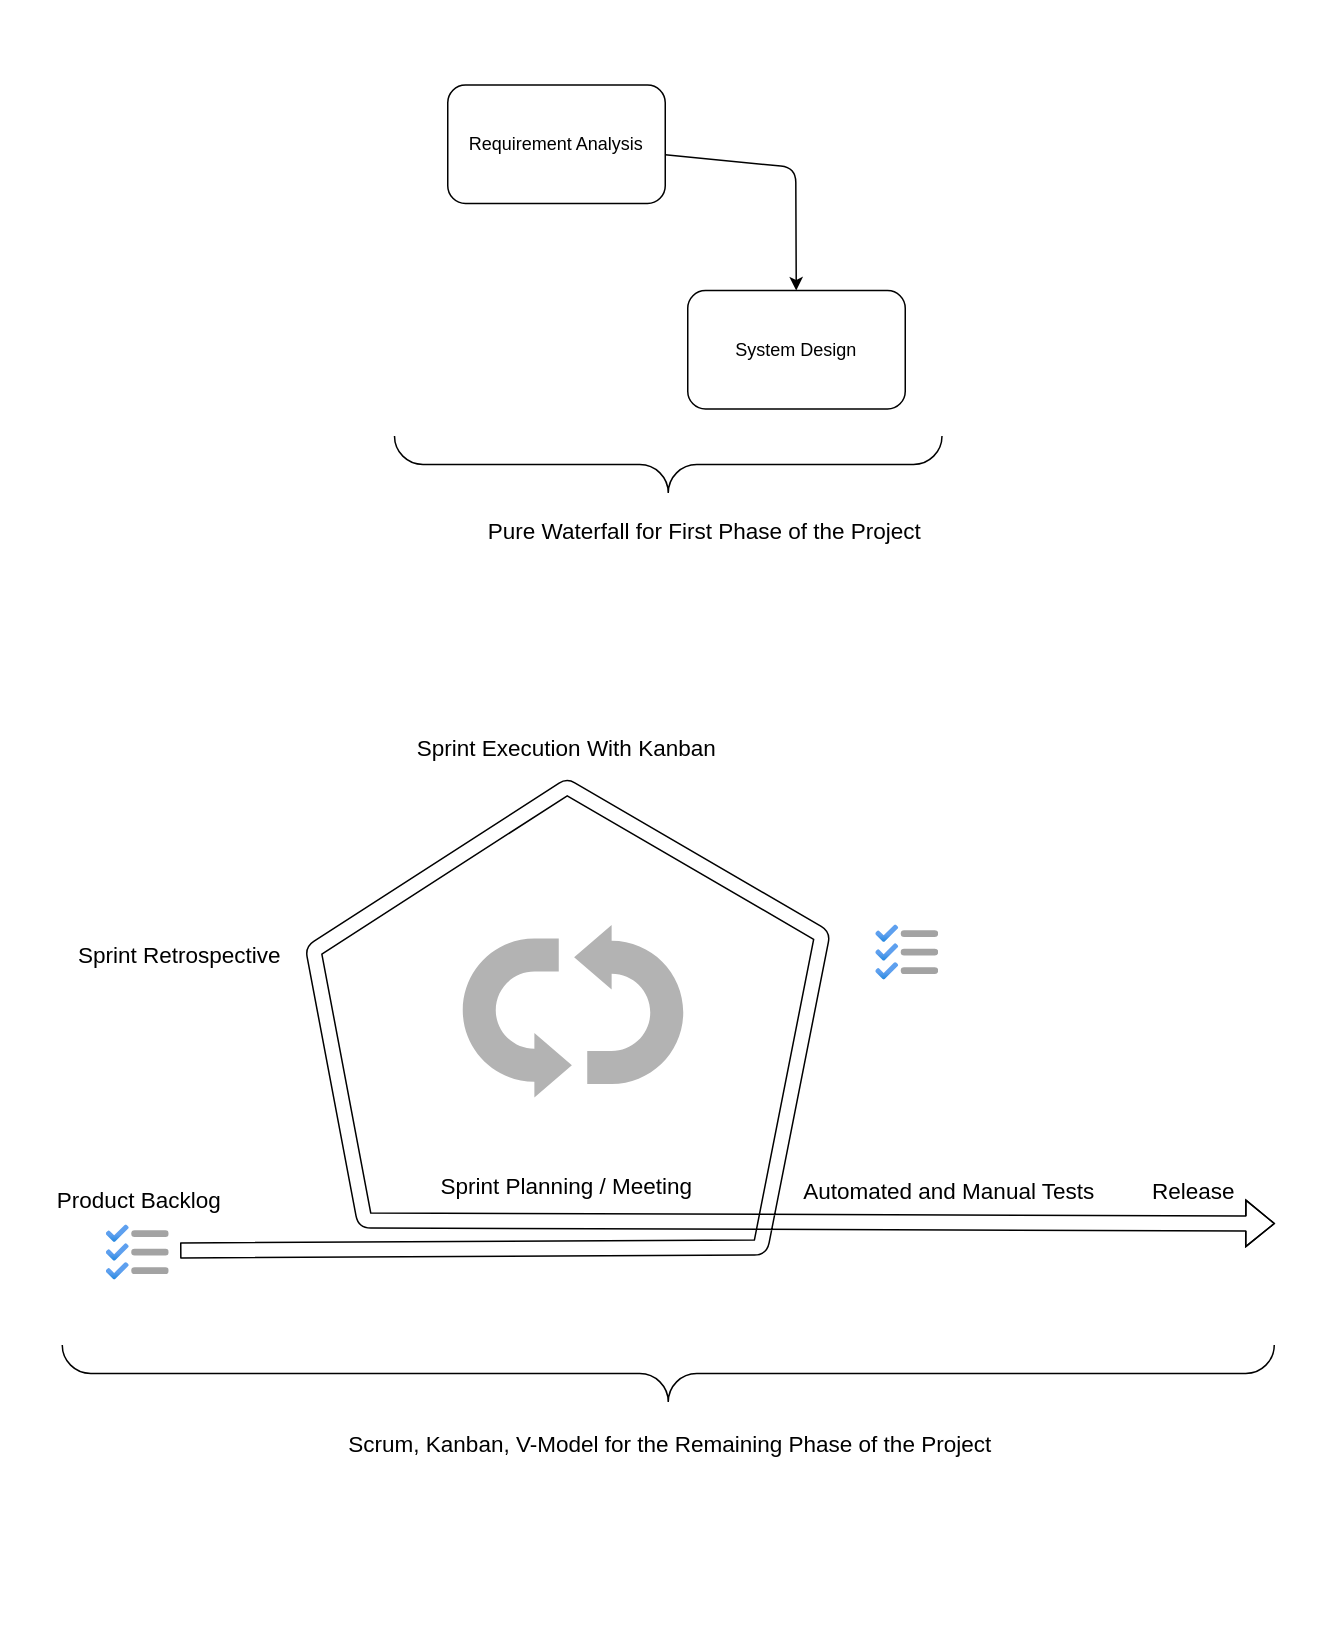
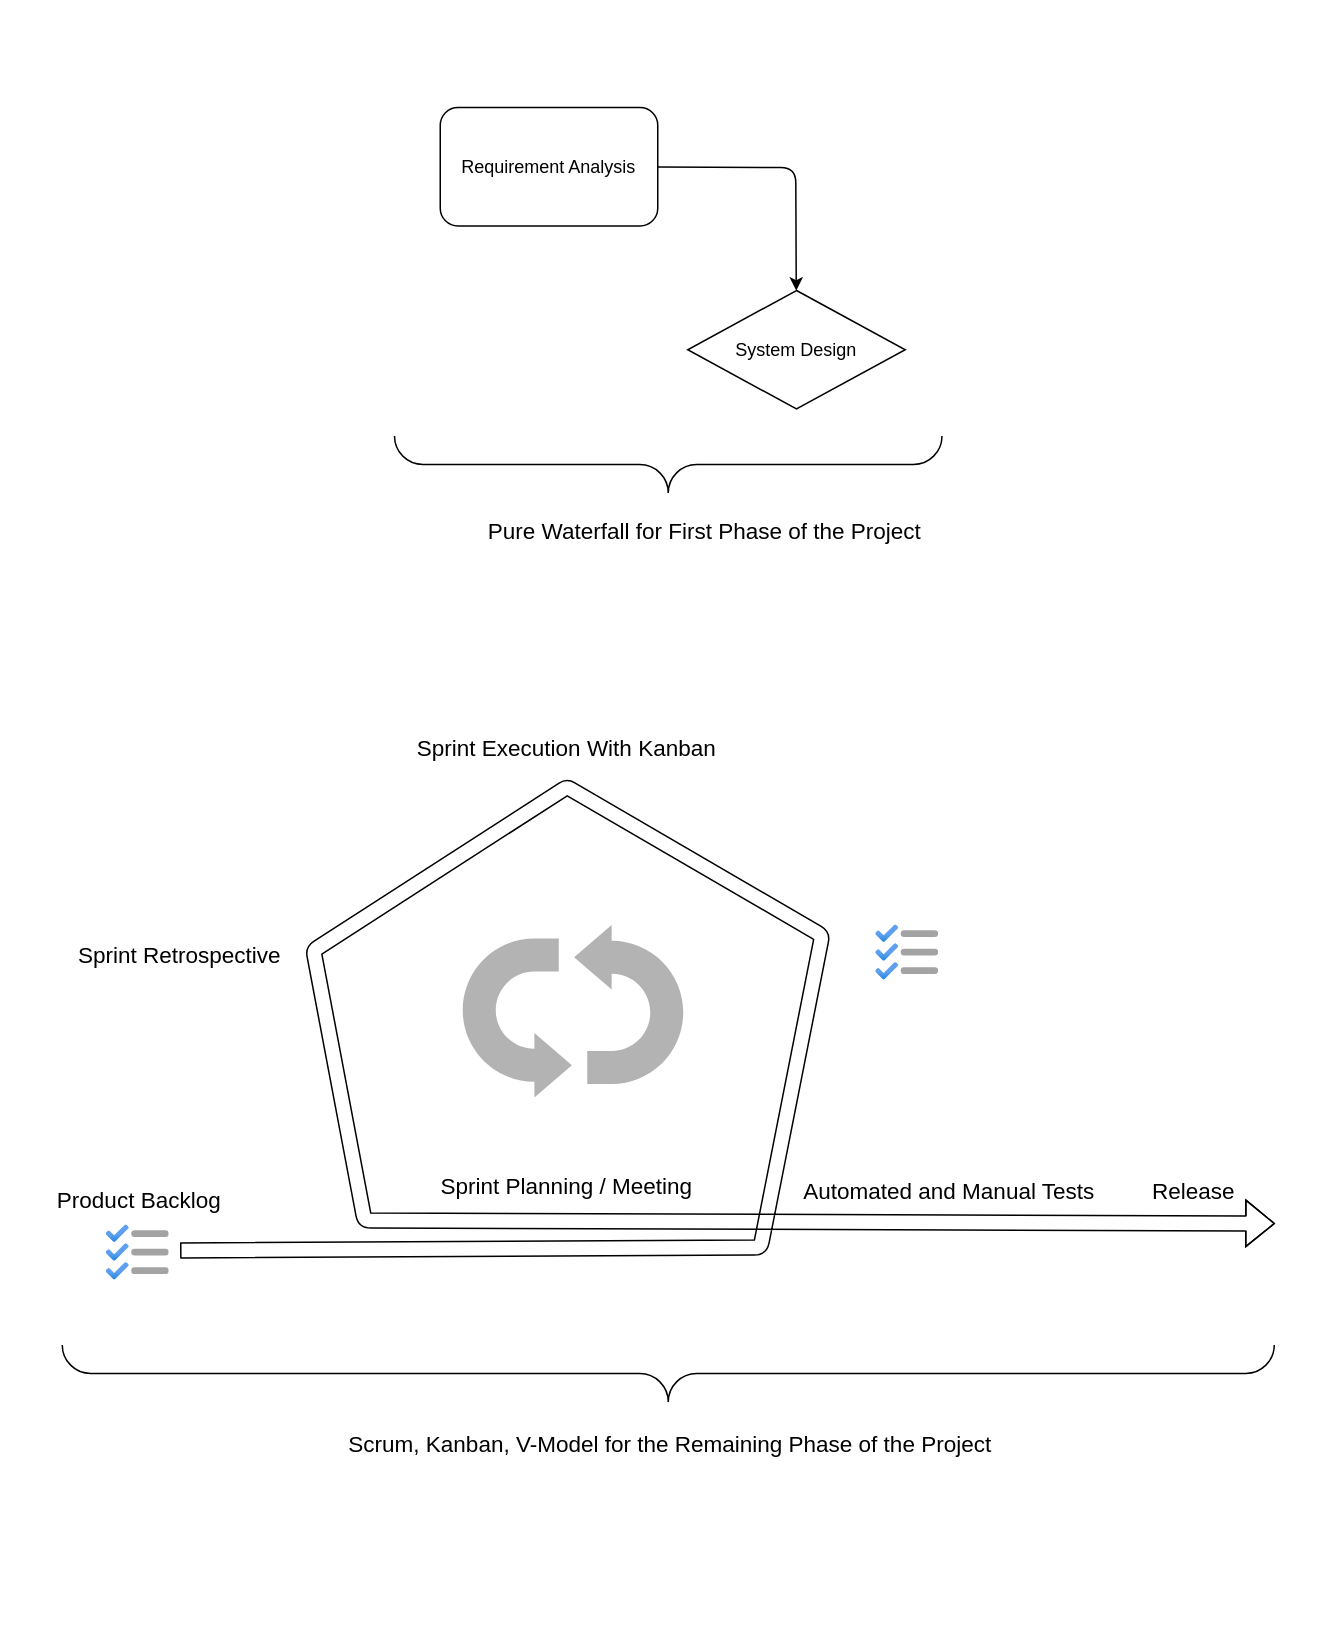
node "Requirement Analysis": moved (557, 144) -> (549, 167)
node "System Design": shape rounded rectangle -> diamond
